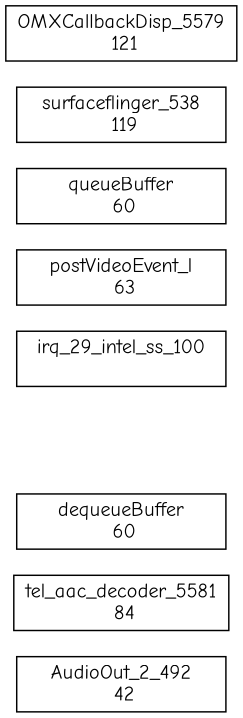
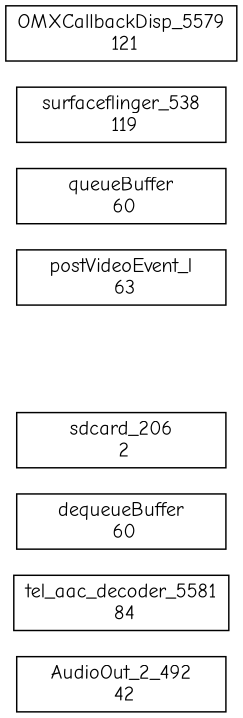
node "irq_29_intel_ss_100": removed
node "sdcard_206 2": added
